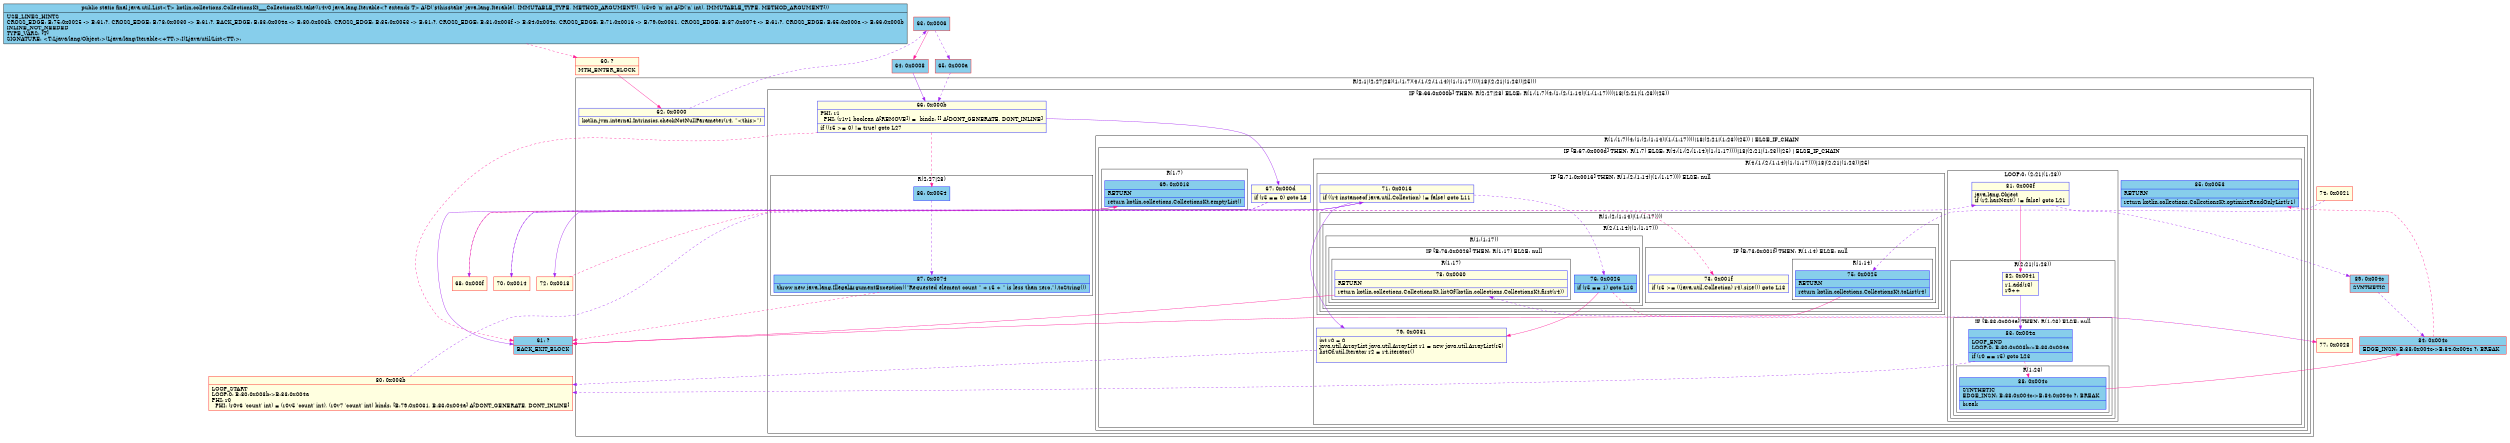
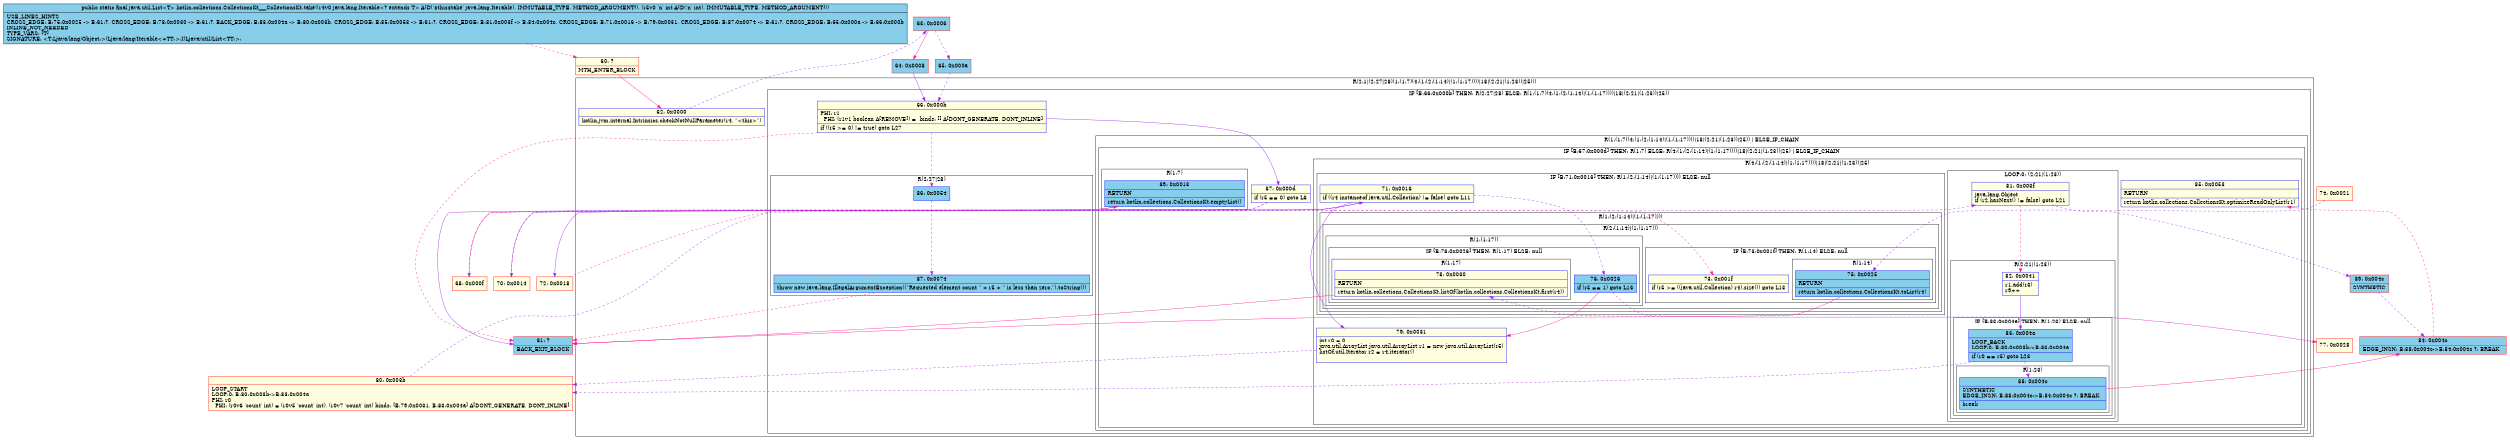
node "85: 0x0053": fillcolor skyblue -> lightyellow
edge "81: 0x003f" -> "82: 0x0041": style solid -> dashed
node "83: 0x004a": text "LOOP_END" -> "LOOP_BACK"
edge "83: 0x004a" -> "88: 0x004c": color deeppink -> purple
